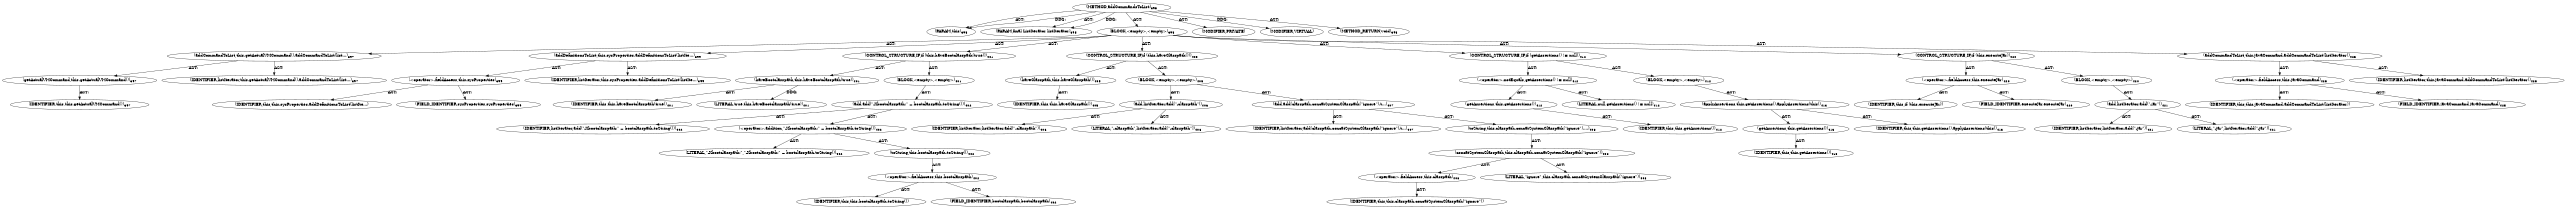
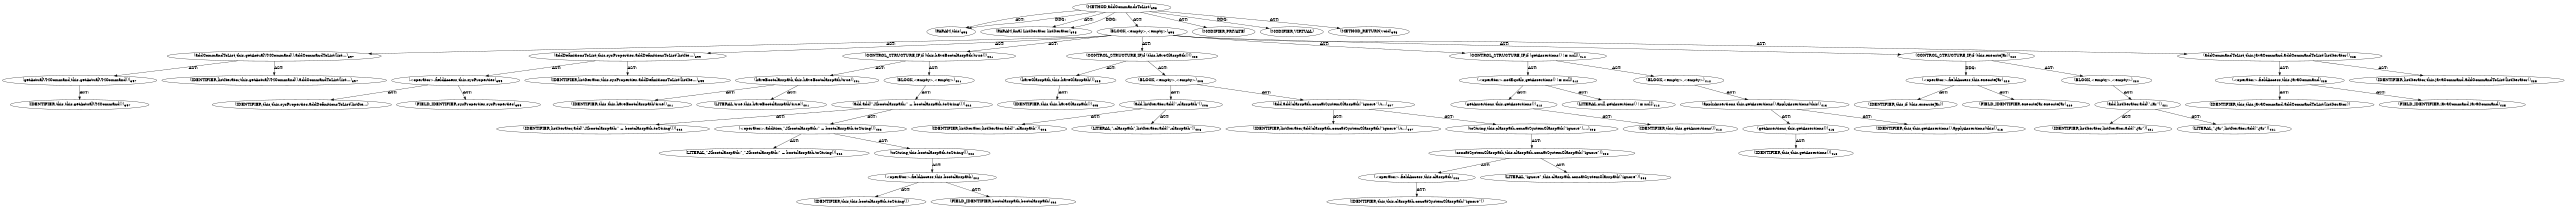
edge "(CONTROL_STRUCTURE,IF,if (this.executeJar))" -> "(<operator>.fieldAccess,this.executeJar)": label "AST: " -> "DDG: "
edge "(haveBootclasspath,this.haveBootclasspath(true))" -> "(LITERAL,true,this.haveBootclasspath(true))": label "DDG: " -> "AST: "
